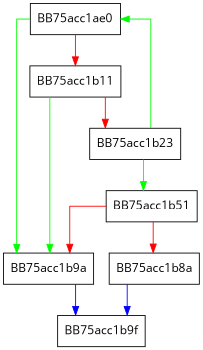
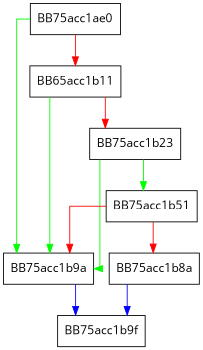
edge "BB75acc1b23" -> "BB75acc1ae0": now "BB75acc1b23" -> "BB75acc1b9a"
node "BB75acc1b11": label "BB75acc1b11" -> "BB65acc1b11"
